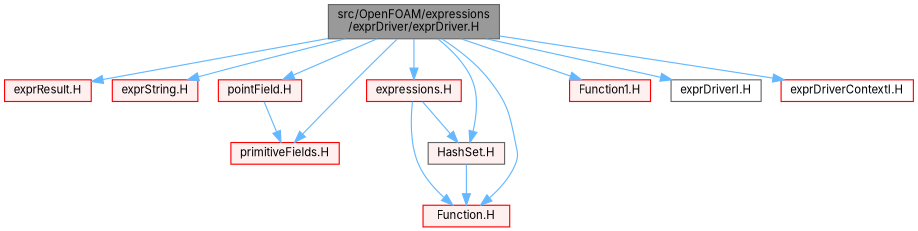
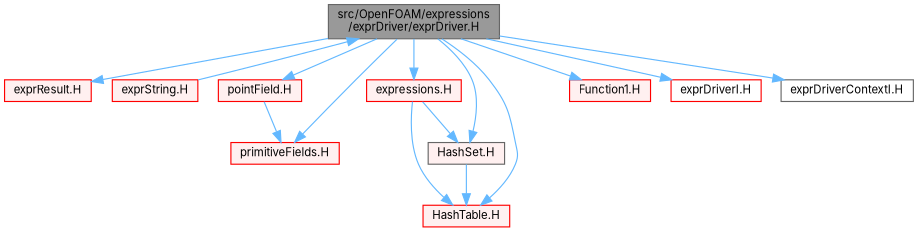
edge "src/OpenFOAM/expressions /exprDriver/exprDriver.H" -> "exprString.H": reversed
node "exprDriverI.H": color grey40 -> red
node "exprDriverContextI.H": color red -> grey40
node "Function.H": label "Function.H" -> "HashTable.H"
